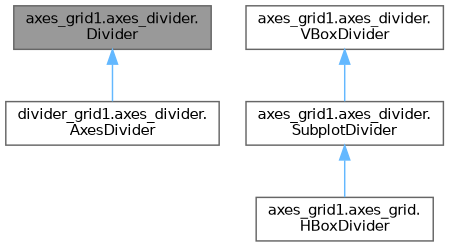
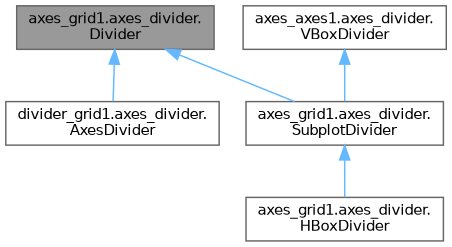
node "axes_grid1.axes_divider. VBoxDivider": label "axes_grid1.axes_divider. VBoxDivider" -> "axes_axes1.axes_divider. VBoxDivider"
edge "axes_grid1.axes_divider. SubplotDivider" -> "axes_grid1.axes_divider. Divider": added
node "axes_grid1.axes_grid. HBoxDivider": label "axes_grid1.axes_grid. HBoxDivider" -> "axes_grid1.axes_divider. HBoxDivider"
